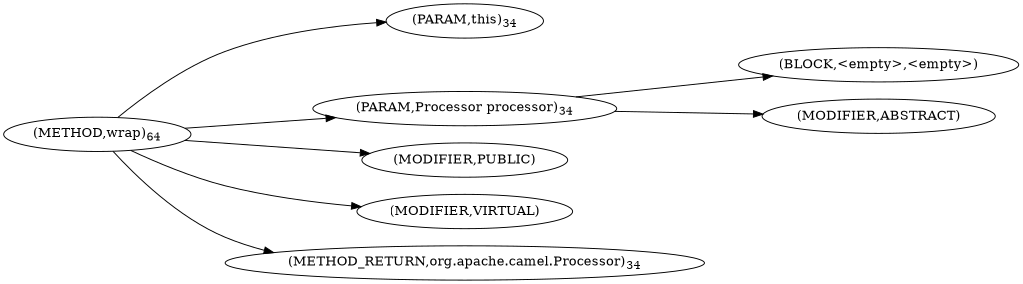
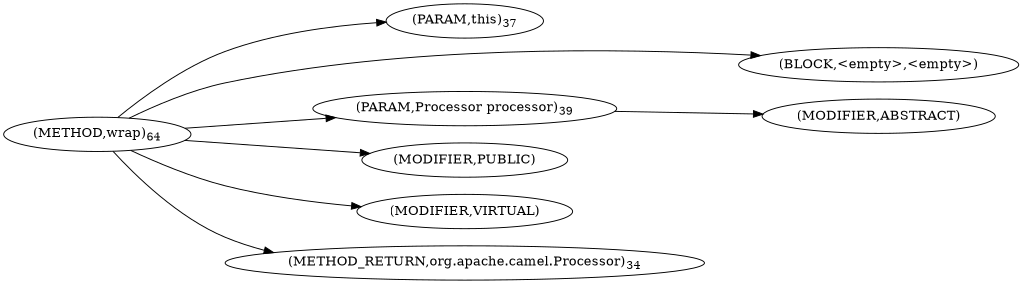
node "(PARAM,this)": text "34" -> "37"
edge "(PARAM,Processor processor)" -> "(BLOCK,<empty>,<empty>)": now "(METHOD,wrap)" -> "(BLOCK,<empty>,<empty>)"
node "(PARAM,Processor processor)": text "34" -> "39"
